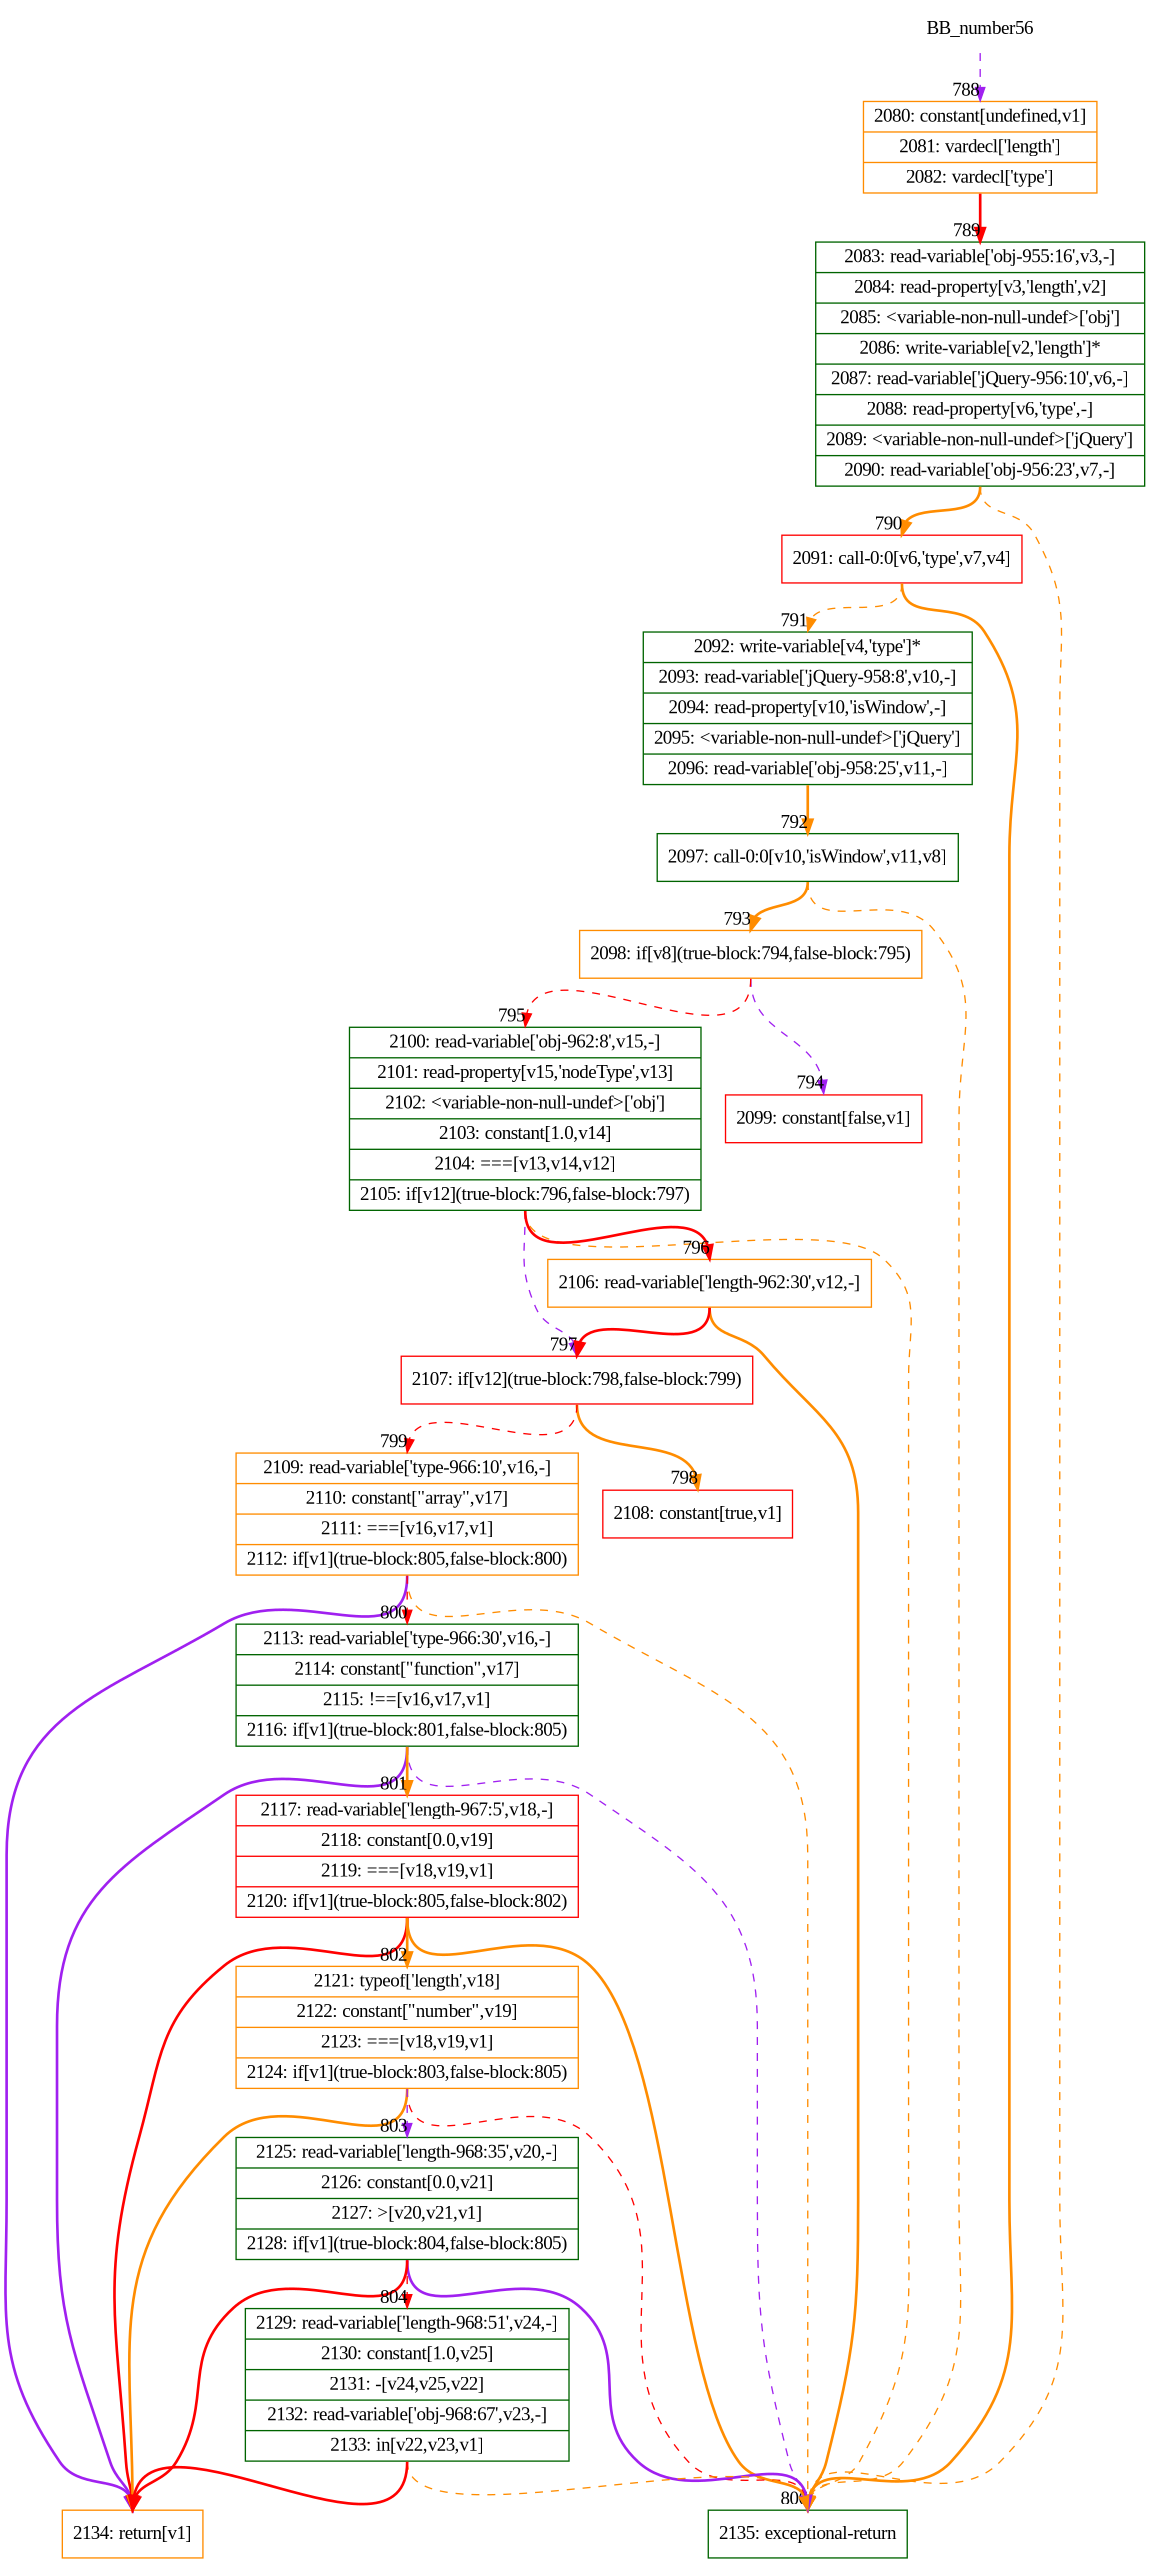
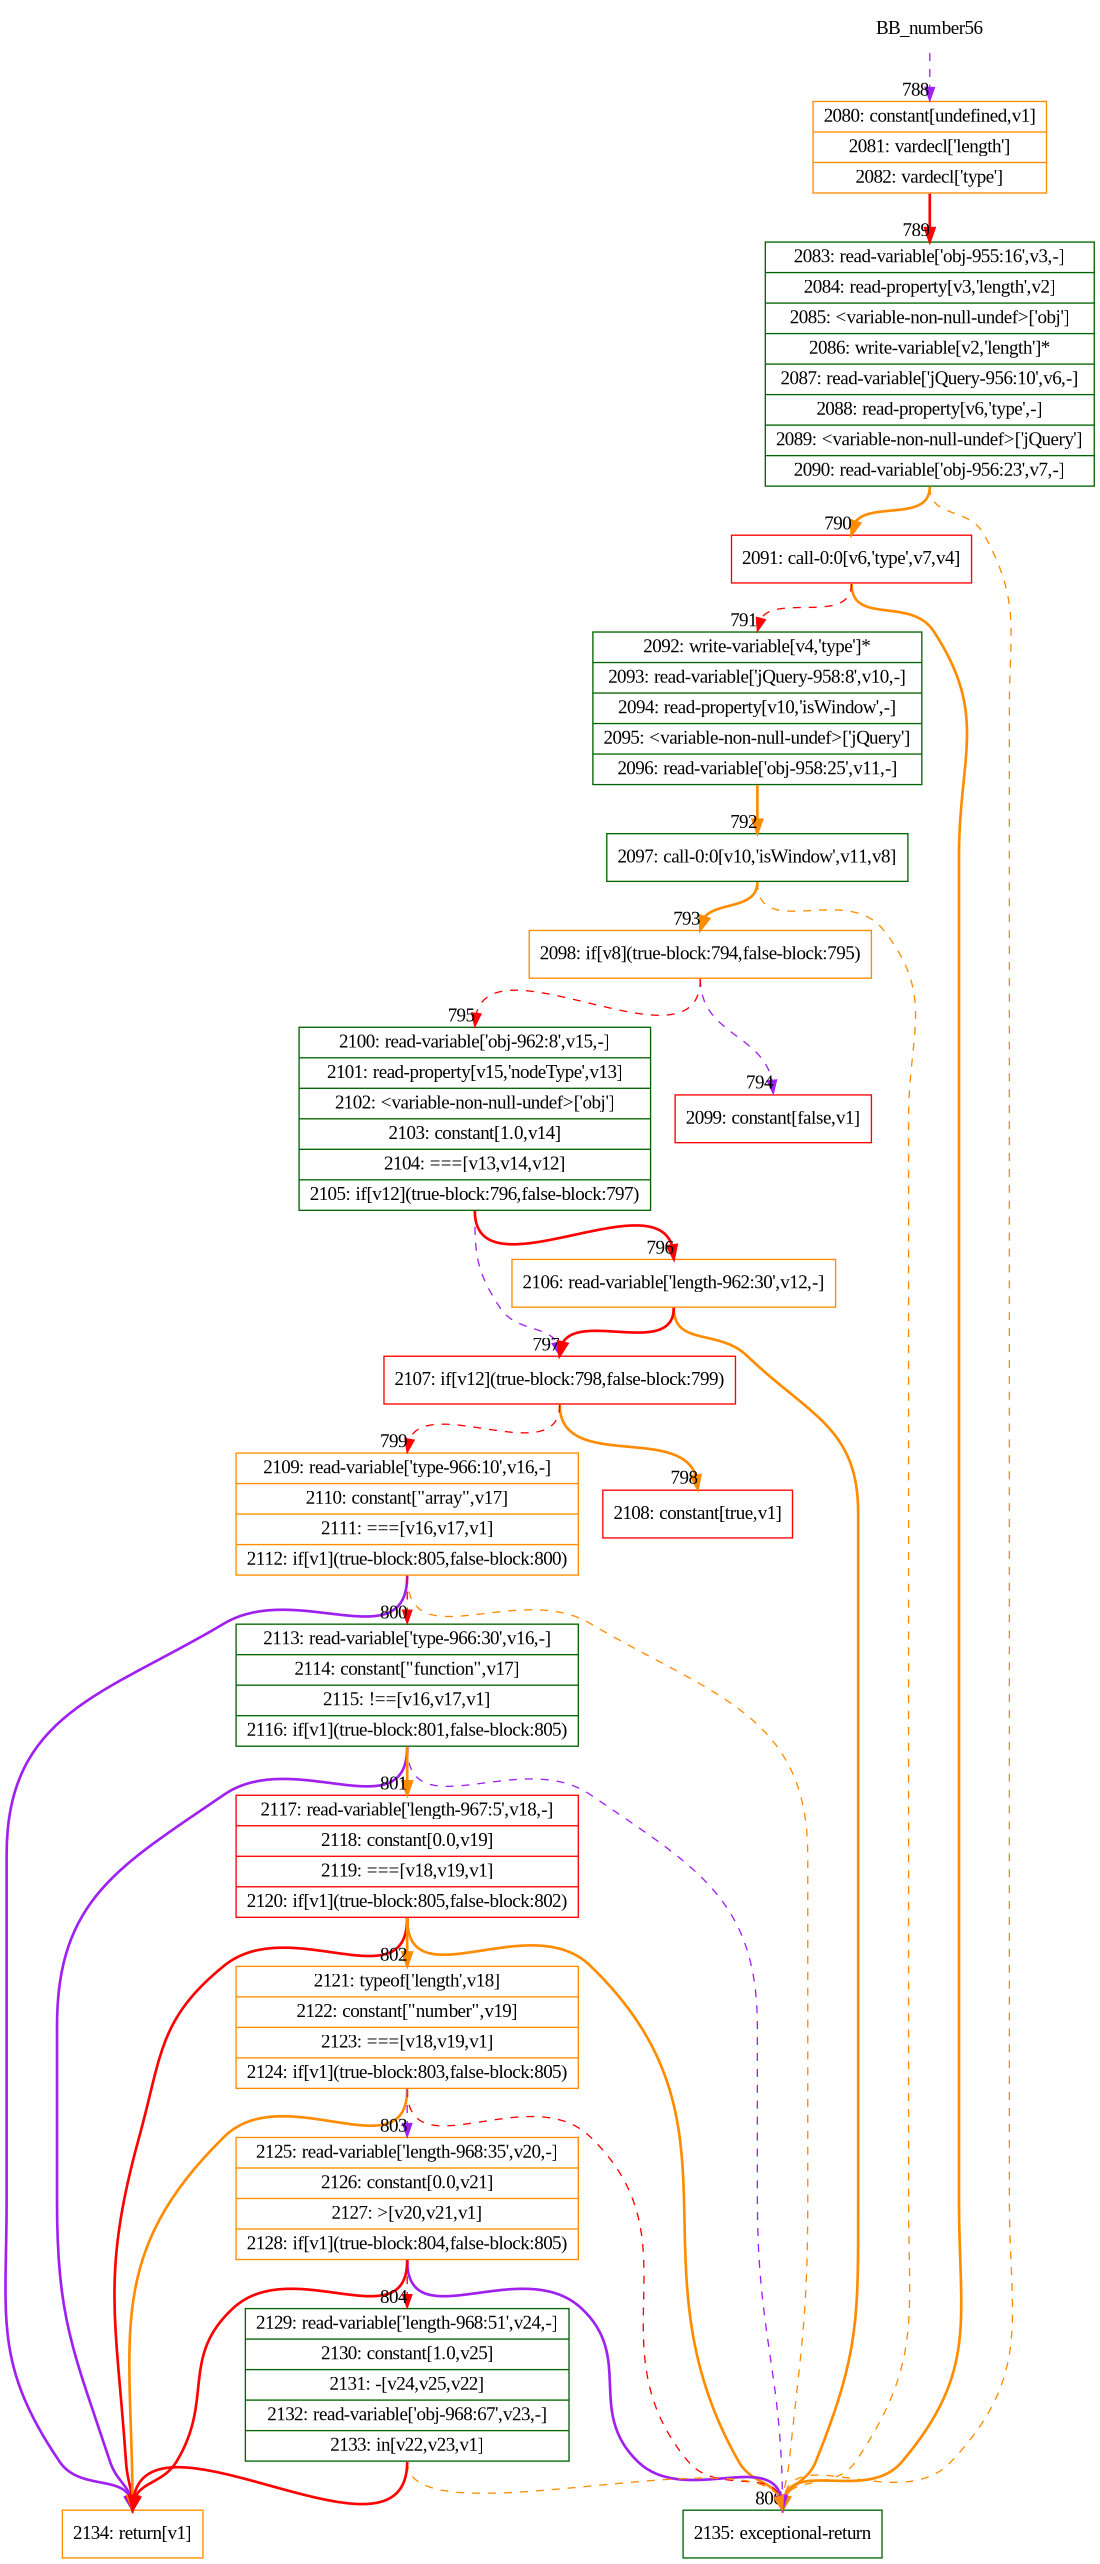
edge "2091: call-0:0[v6,'type',v7,v4]" -> "2092: write-variable[v4,'type']*": color darkorange -> red
edge "2100: read-variable['obj-962:8',v15,-]" -> "2135: exceptional-return": removed
node "2125: read-variable['length-968:35',v20,-]": color darkgreen -> darkorange
